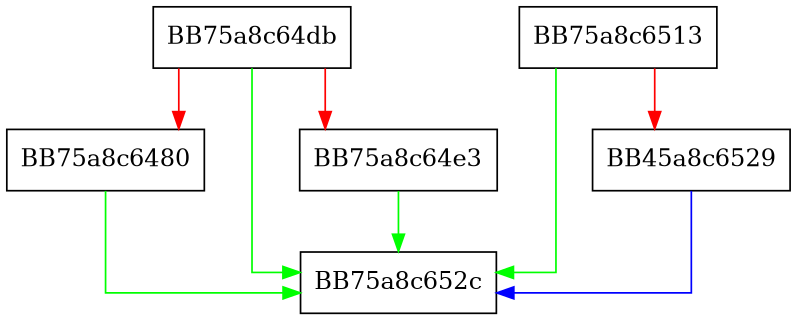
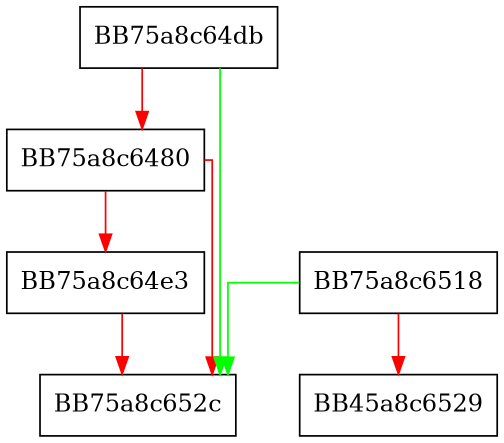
node "BB75a8c6513": label "BB75a8c6513" -> "BB75a8c6518"
edge "BB75a8c64db" -> "BB75a8c64e3": now "BB75a8c6480" -> "BB75a8c64e3"
edge "BB75a8c64e3" -> "BB75a8c652c": color green -> red
edge "BB75a8c6480" -> "BB75a8c652c": color green -> red
edge "BB45a8c6529" -> "BB75a8c652c": removed
